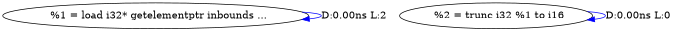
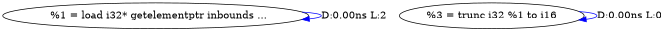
node "%2 = trunc i32 %1 to i16": label "%2 = trunc i32 %1 to i16" -> "%3 = trunc i32 %1 to i16"
